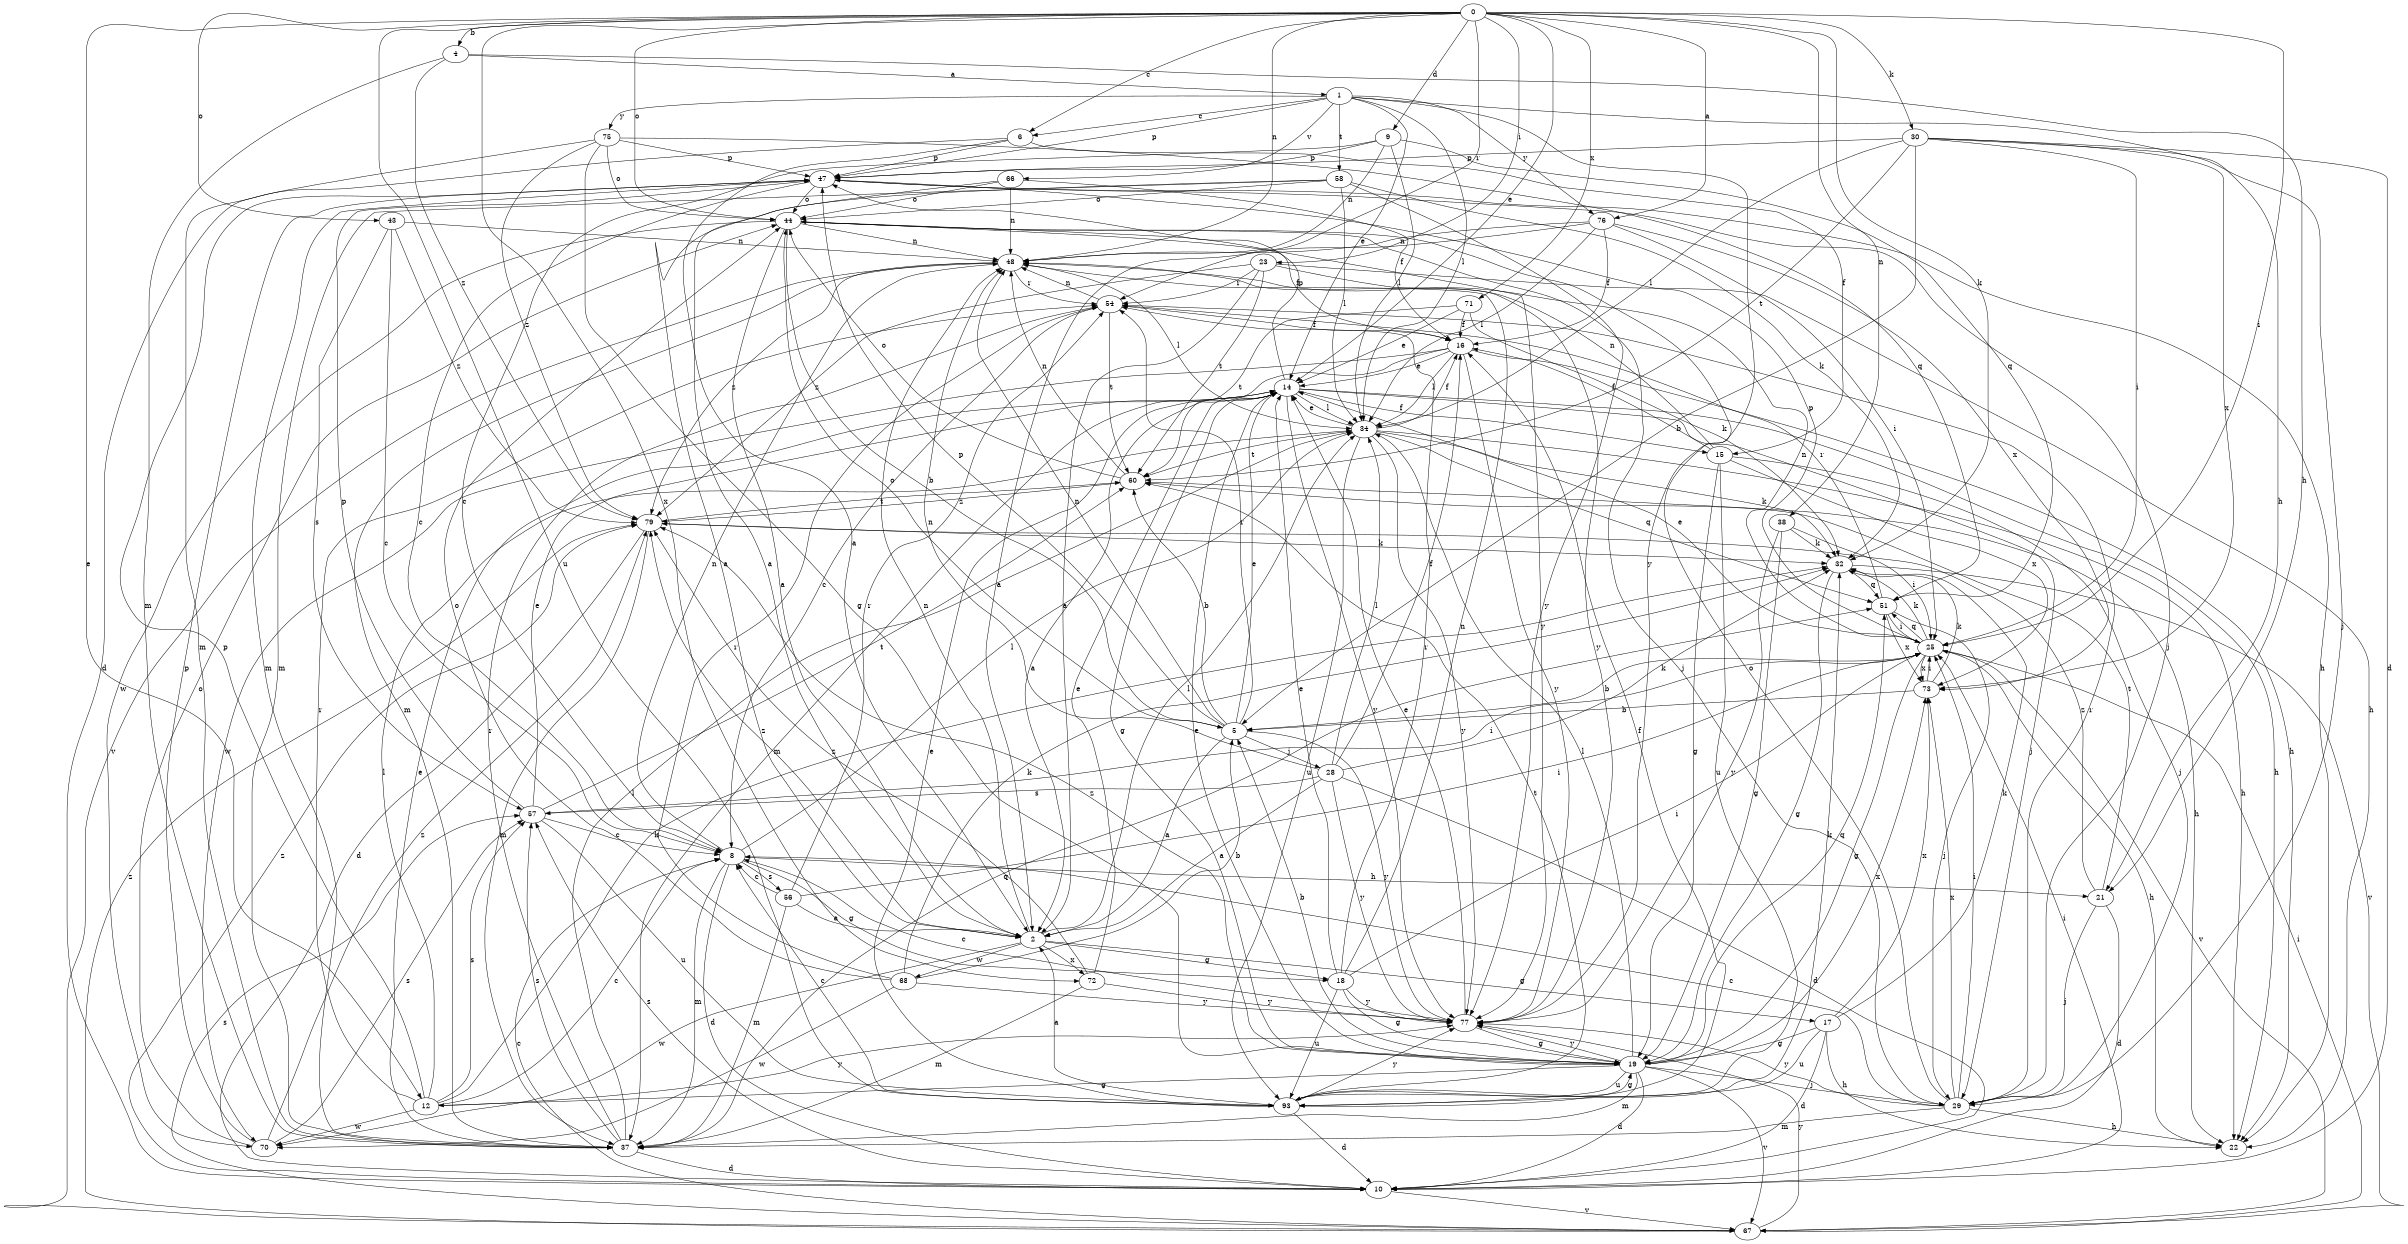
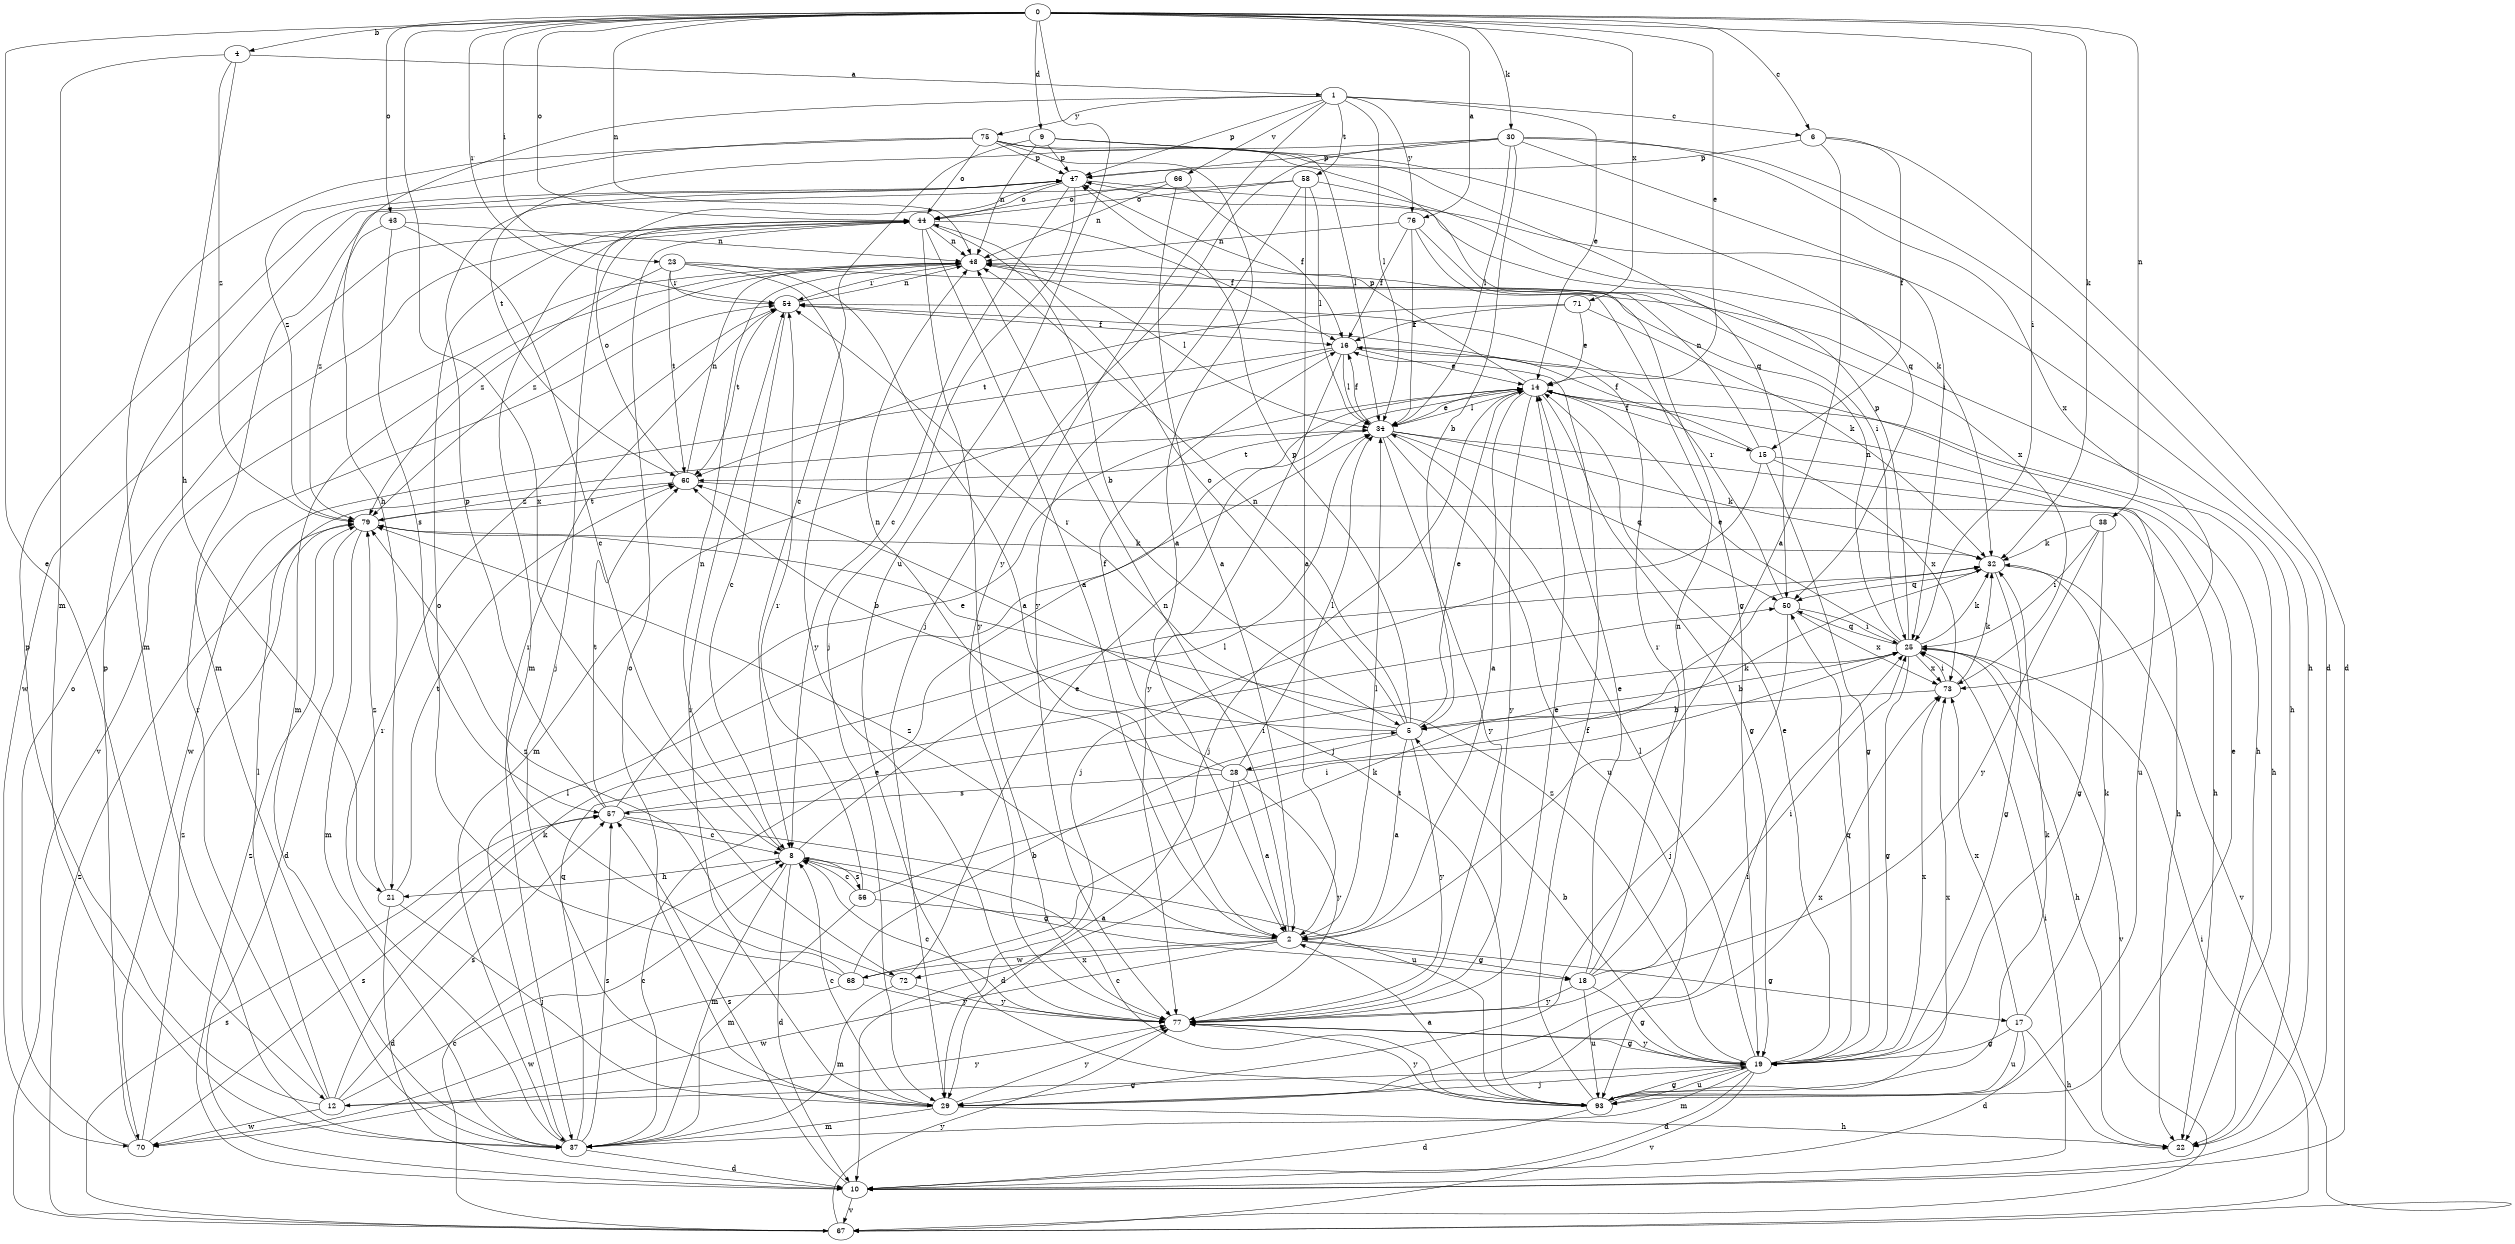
edge "76" -> "2": now "75" -> "2"
node "51": label "51" -> "50"
edge "93" -> "73": added, label "x"
